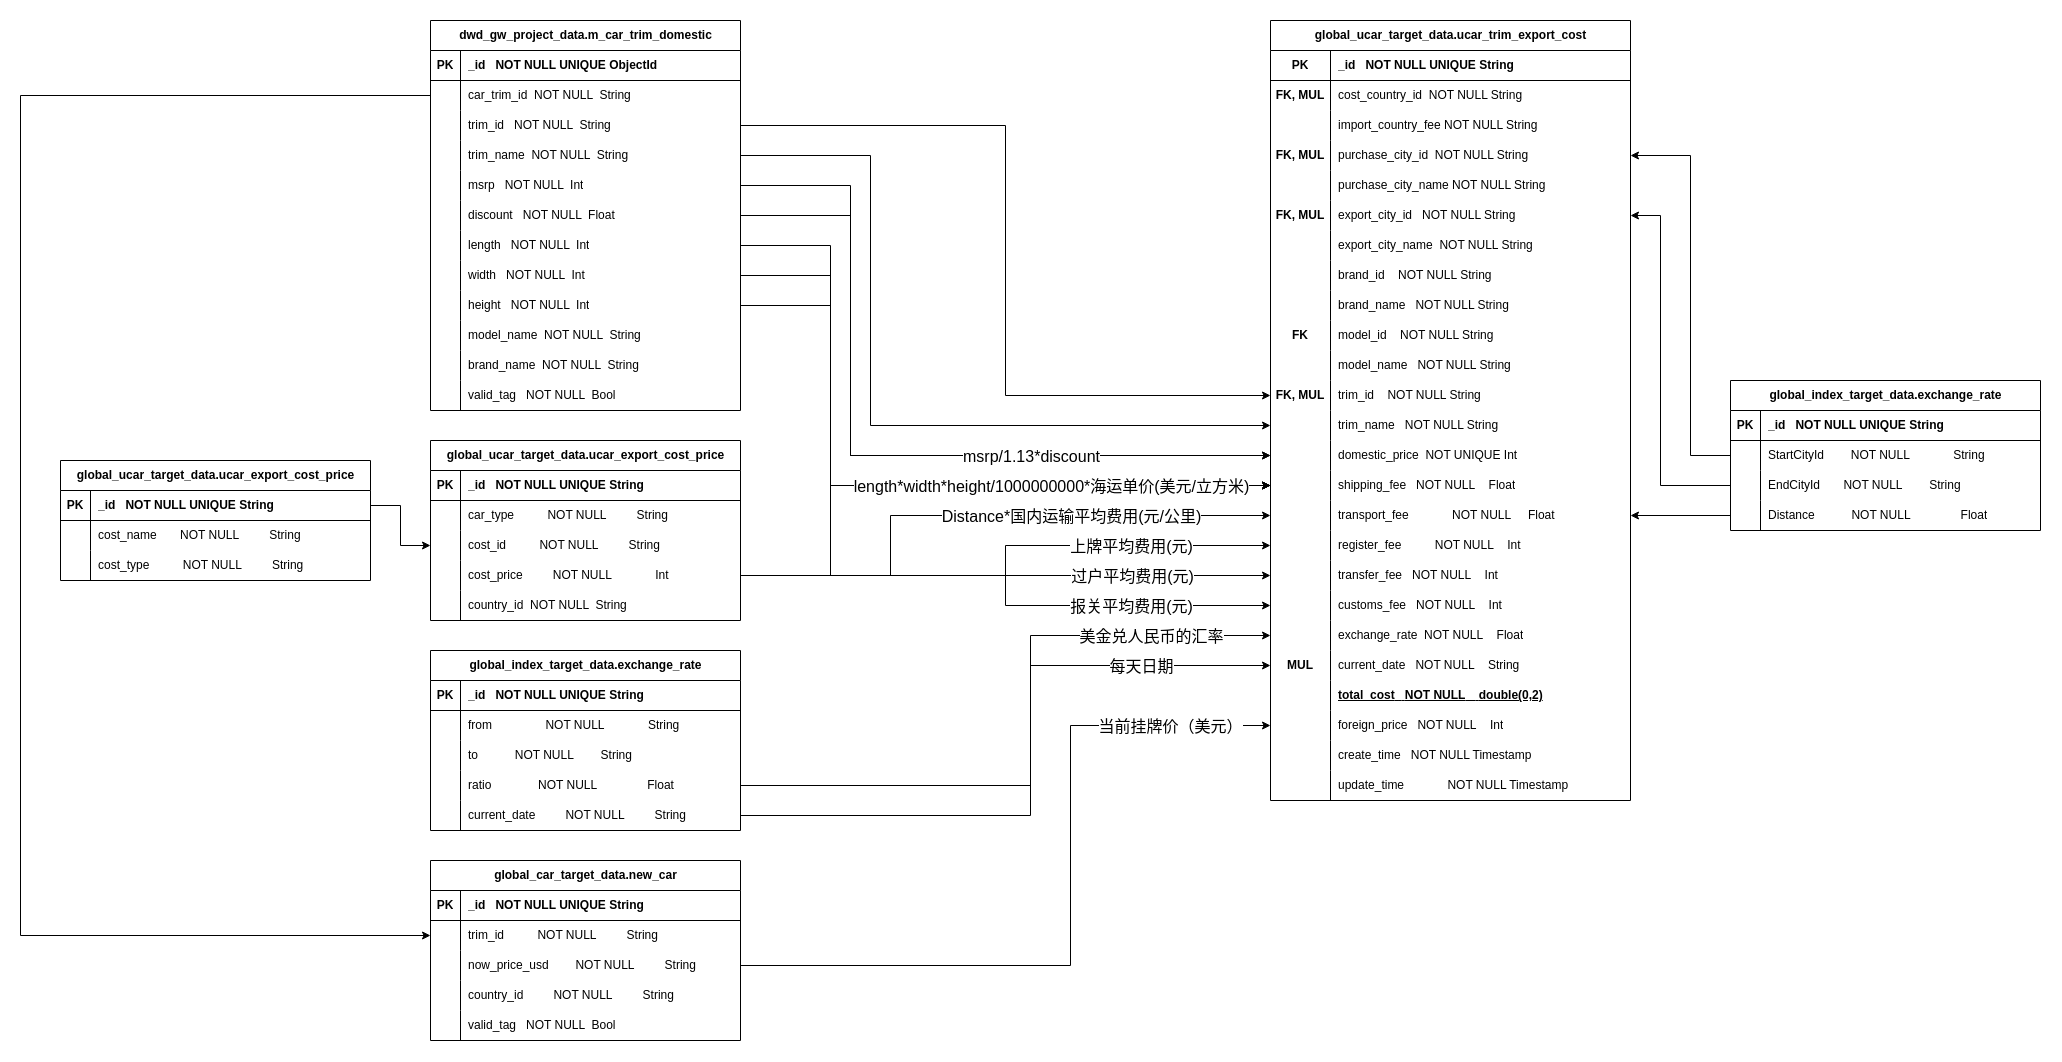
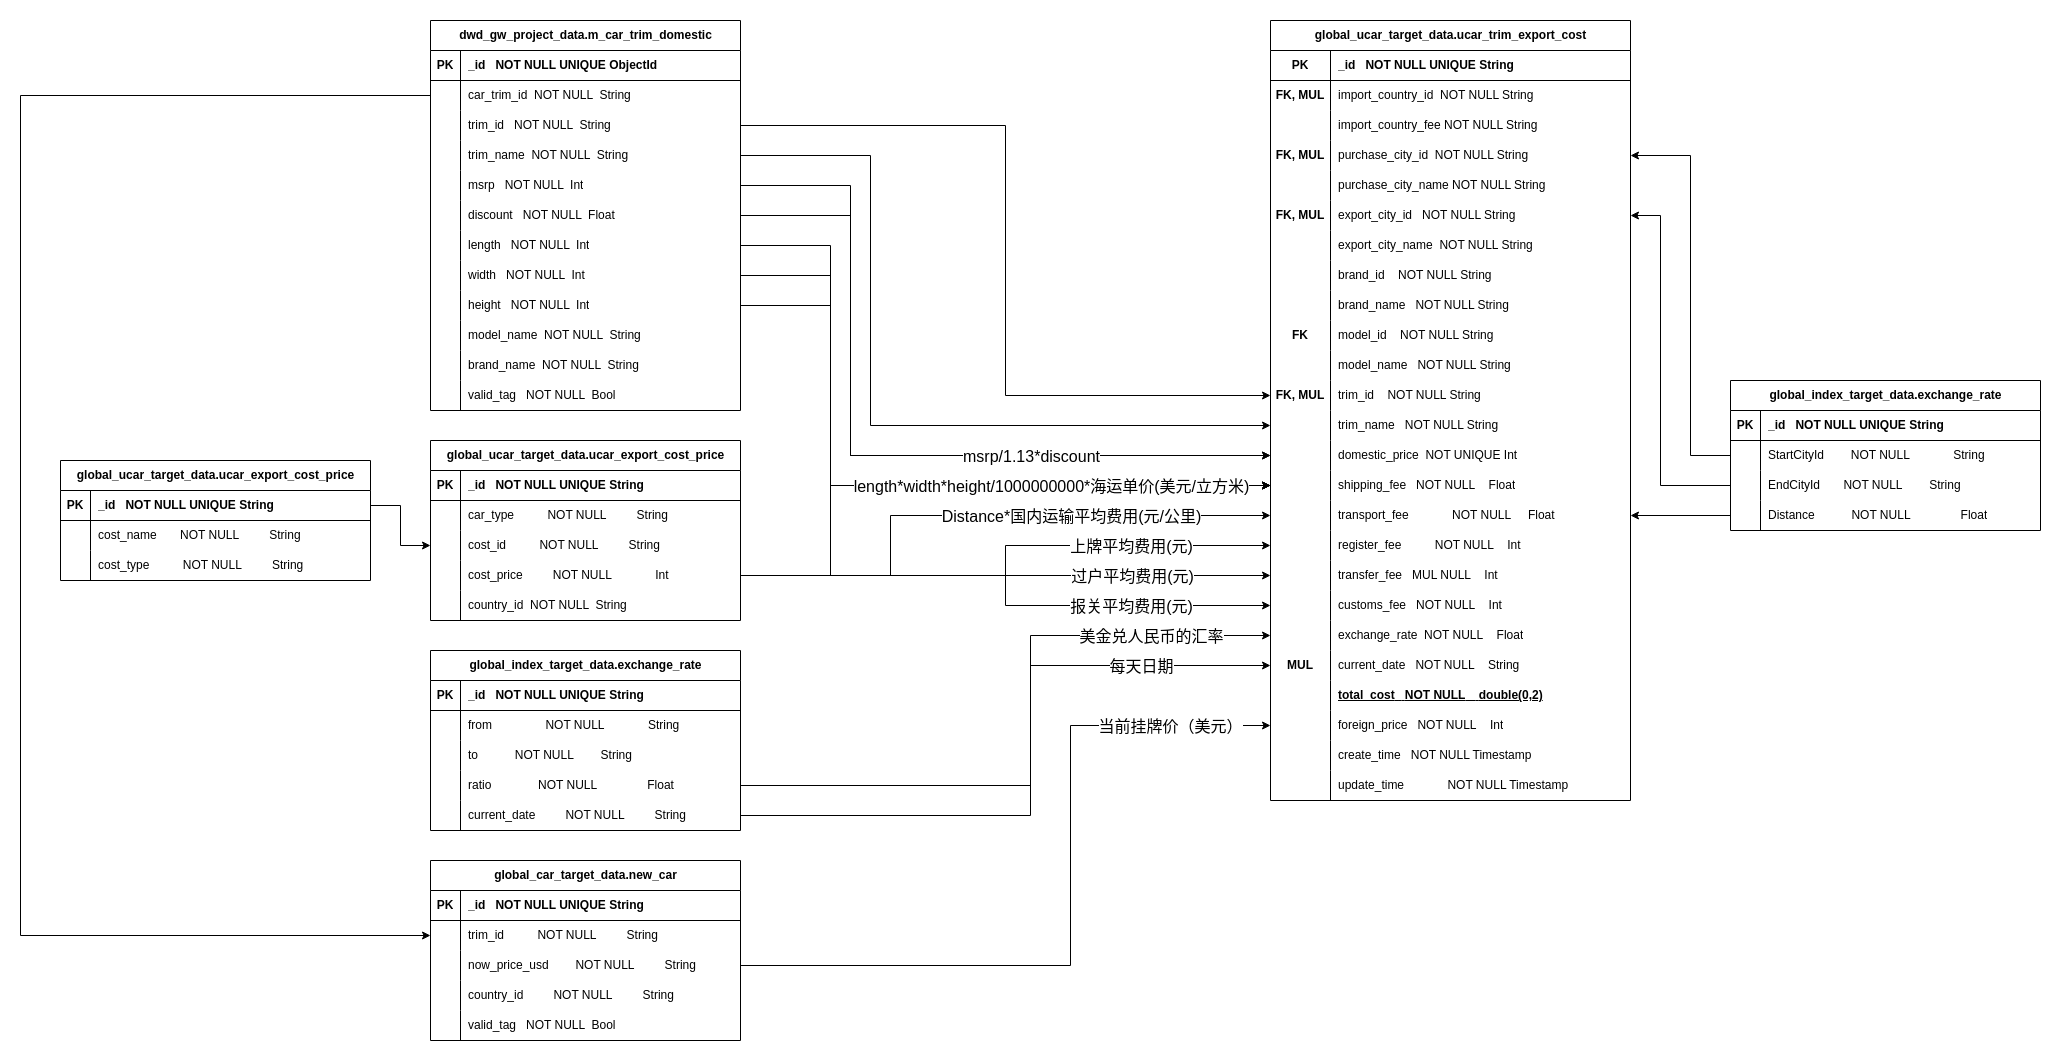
node "cost_country_id NOT NULL String": label "cost_country_id NOT NULL String" -> "import_country_id NOT NULL String"
node "transfer_fee NOT NULL Int": label "transfer_fee NOT NULL Int" -> "transfer_fee MUL NULL Int"
